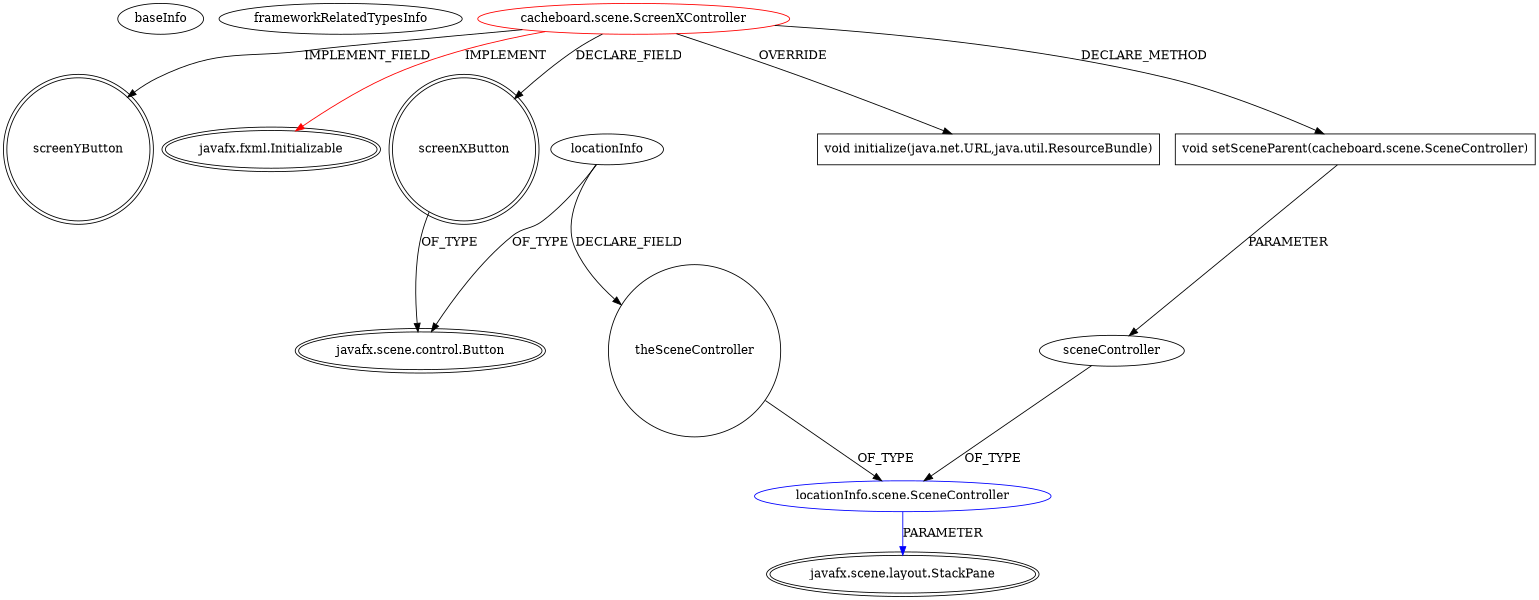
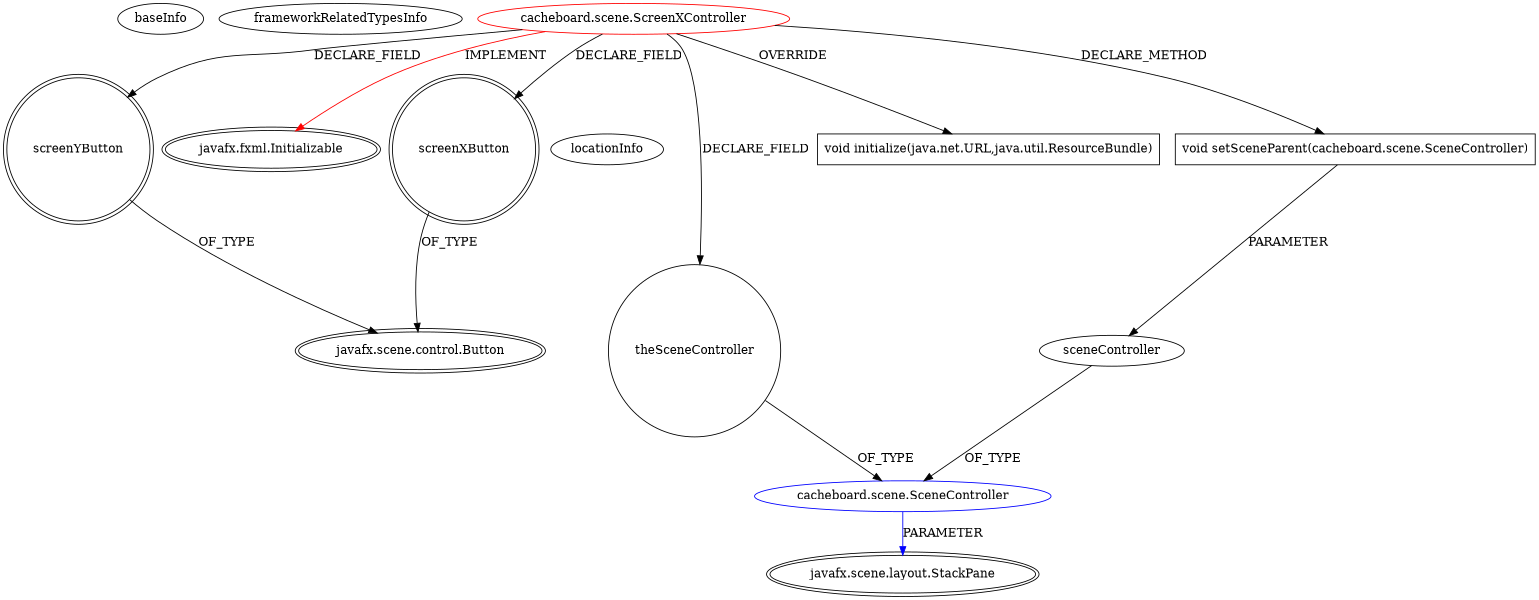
edge "cacheboard.scene.ScreenXController" -> "screenYButton": label "IMPLEMENT_FIELD" -> "DECLARE_FIELD"
edge "locationInfo" -> "theSceneController": now "cacheboard.scene.ScreenXController" -> "theSceneController"
edge "locationInfo" -> "javafx.scene.control.Button": now "screenYButton" -> "javafx.scene.control.Button"
node "locationInfo.scene.SceneController": label "locationInfo.scene.SceneController" -> "cacheboard.scene.SceneController"
